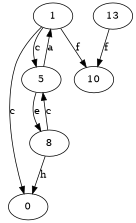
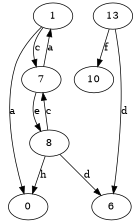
edge "1" -> "10": removed, label "f"
node "5": label "5" -> "7"
edge "1" -> "0": label "c" -> "a"
node "6": added
